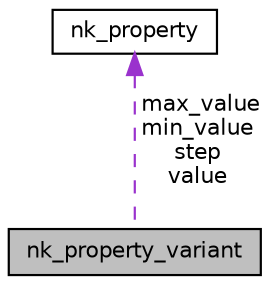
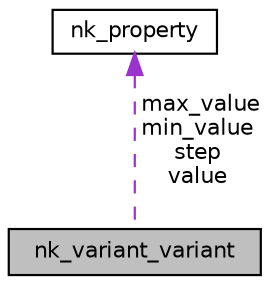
node "nk_property_variant": label "nk_property_variant" -> "nk_variant_variant"
